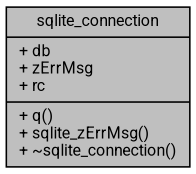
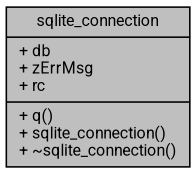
node "sqlite_connection": text "+ sqlite_zErrMsg()" -> "+ sqlite_connection()"
